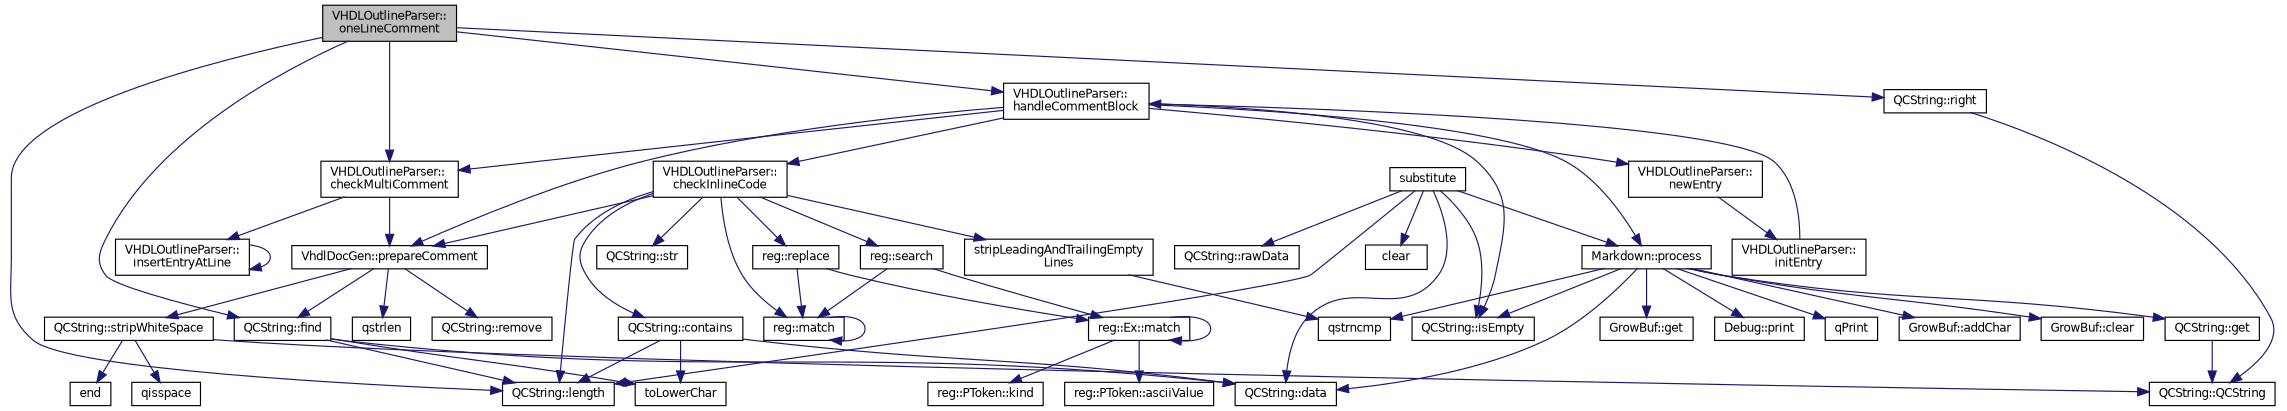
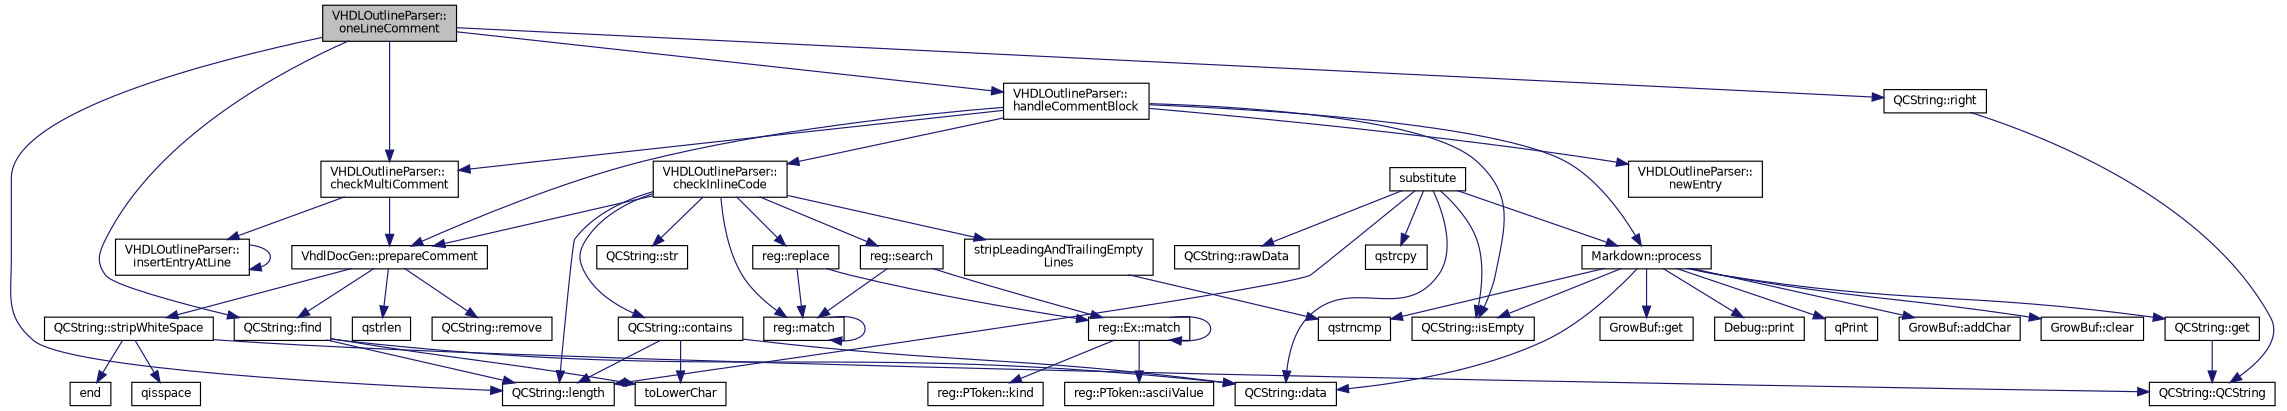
node "clear": label "clear" -> "qstrcpy"
node "VHDLOutlineParser:: initEntry": removed
